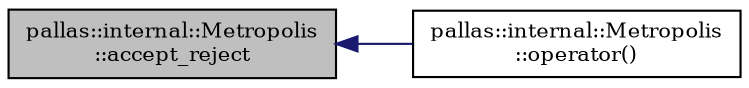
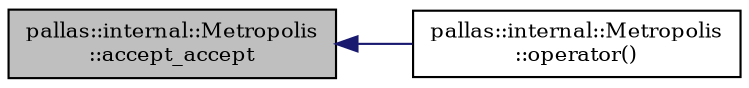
node "pallas::internal::Metropolis ::accept_reject": label "pallas::internal::Metropolis ::accept_reject" -> "pallas::internal::Metropolis ::accept_accept"
